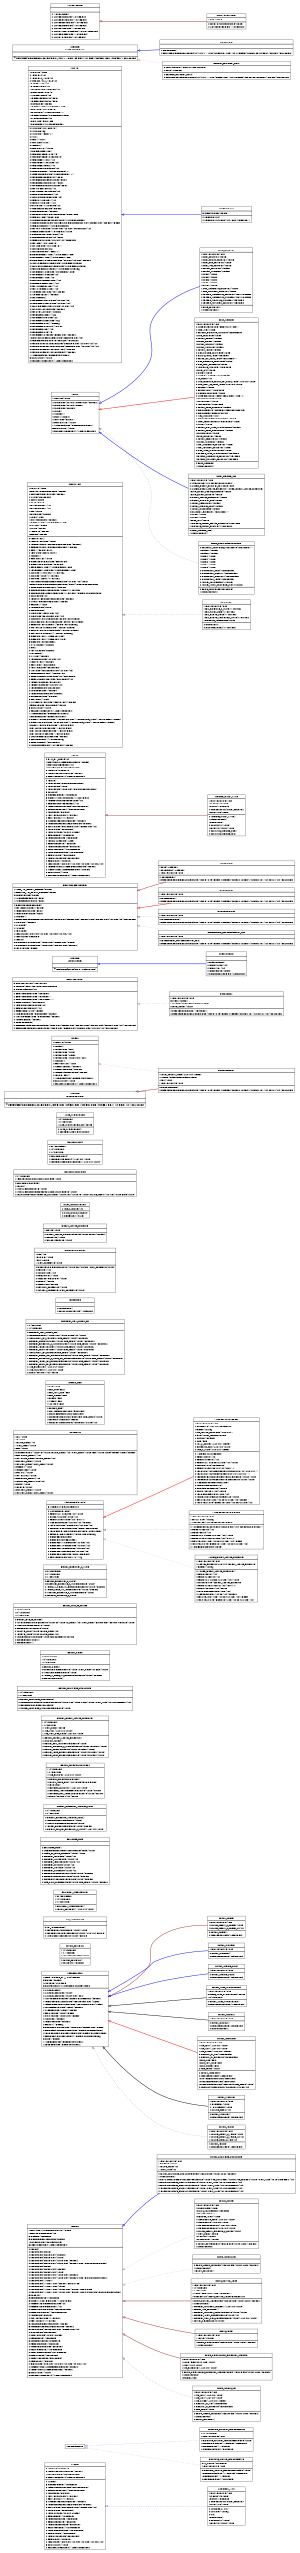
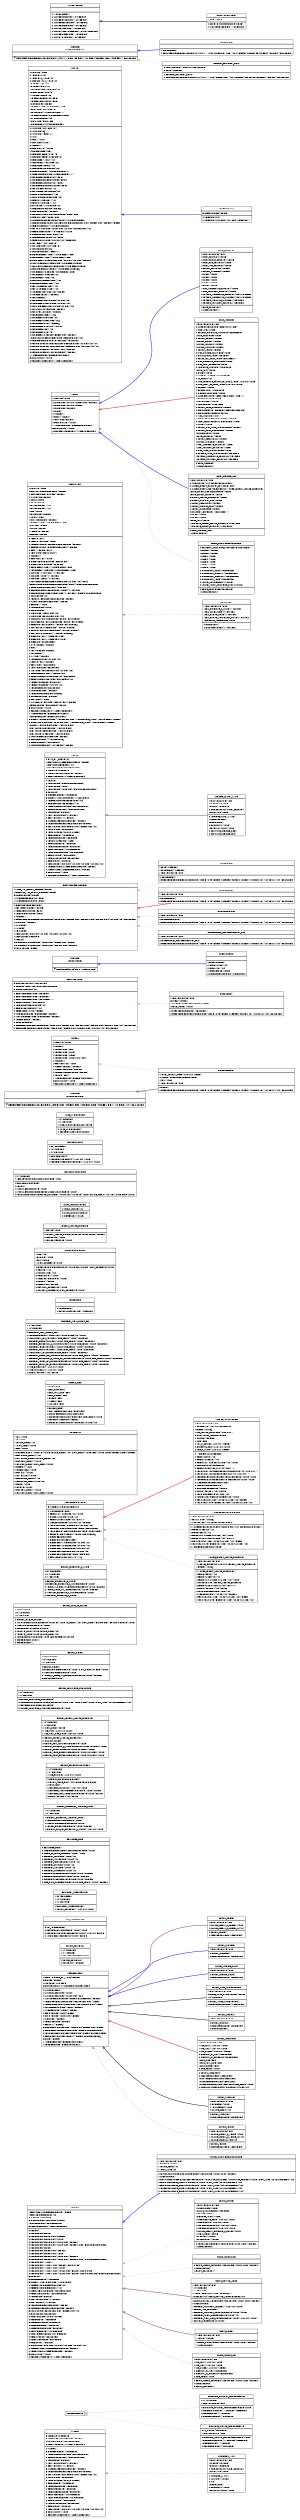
edge "TableMouseListener" -> "MouseAdapter": color brown -> black
edge "IconRenderer" -> "DefaultTableCellRenderer": style bold -> dotted
node "BoutonRenderer": text "+ BoutonRenderer()" -> "+ Popup()"
node "Popup_avertissement_entreprises_interdites": removed
